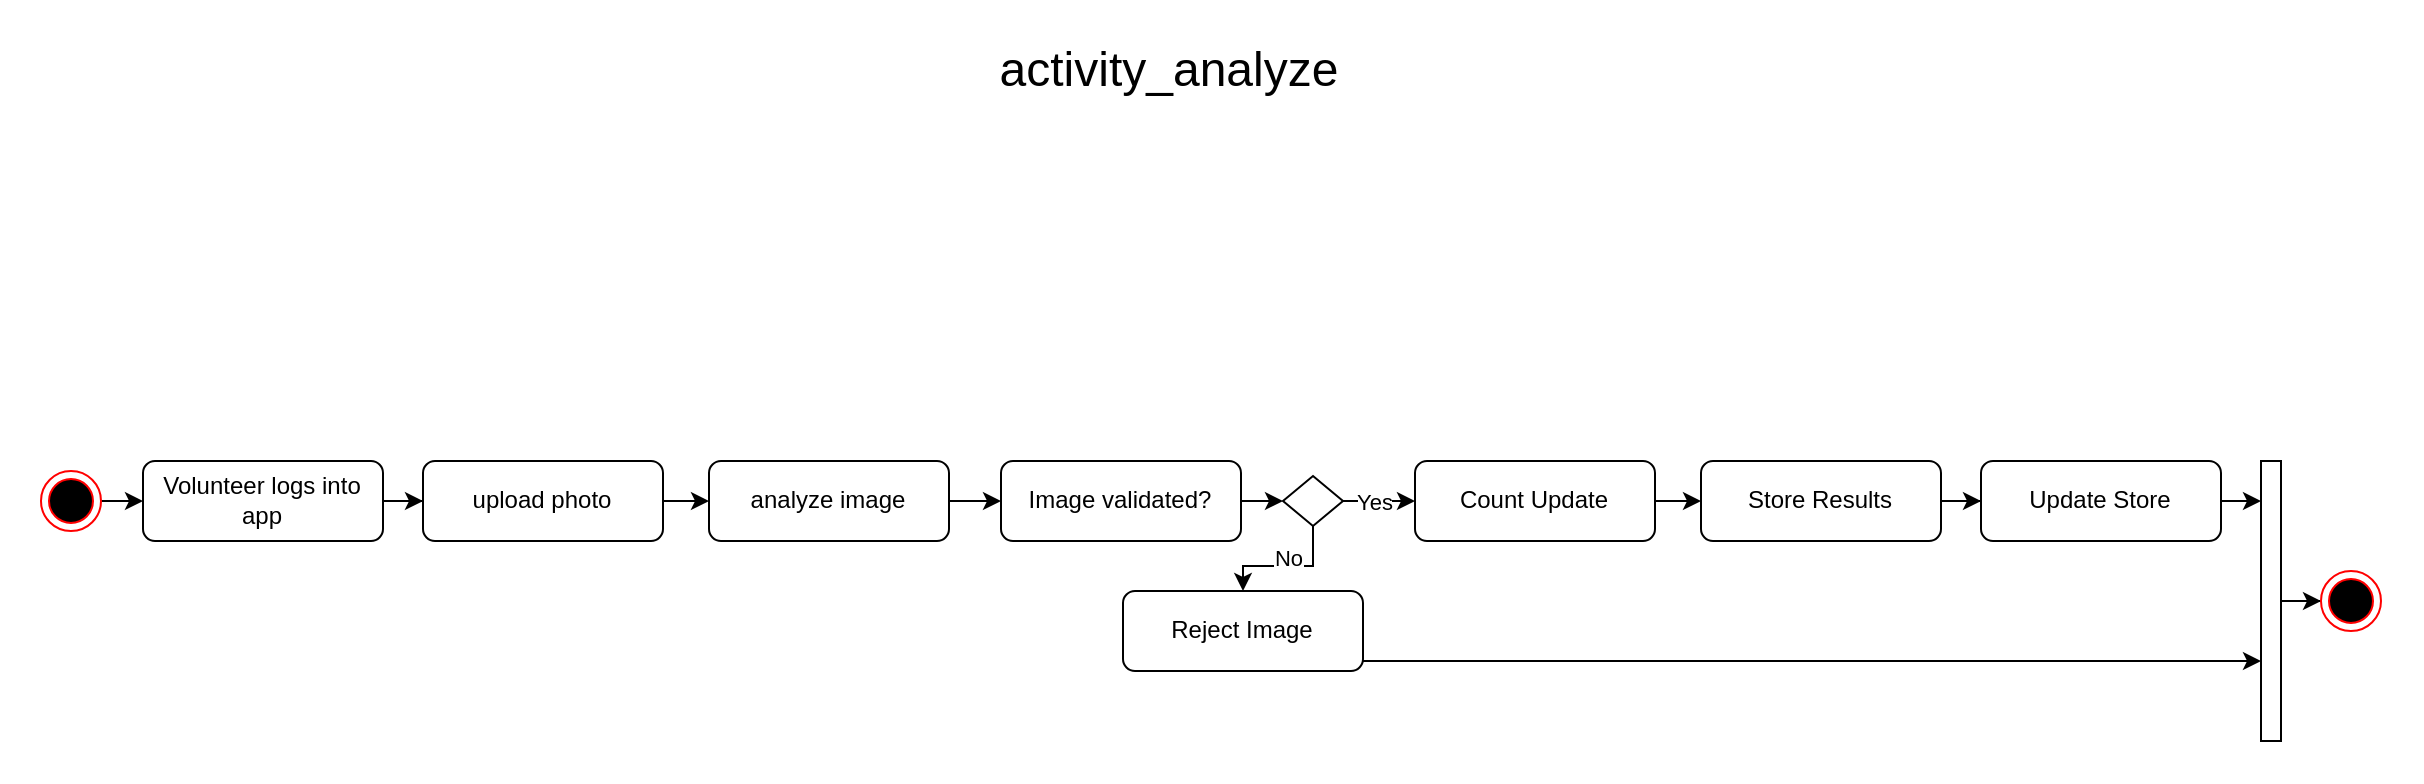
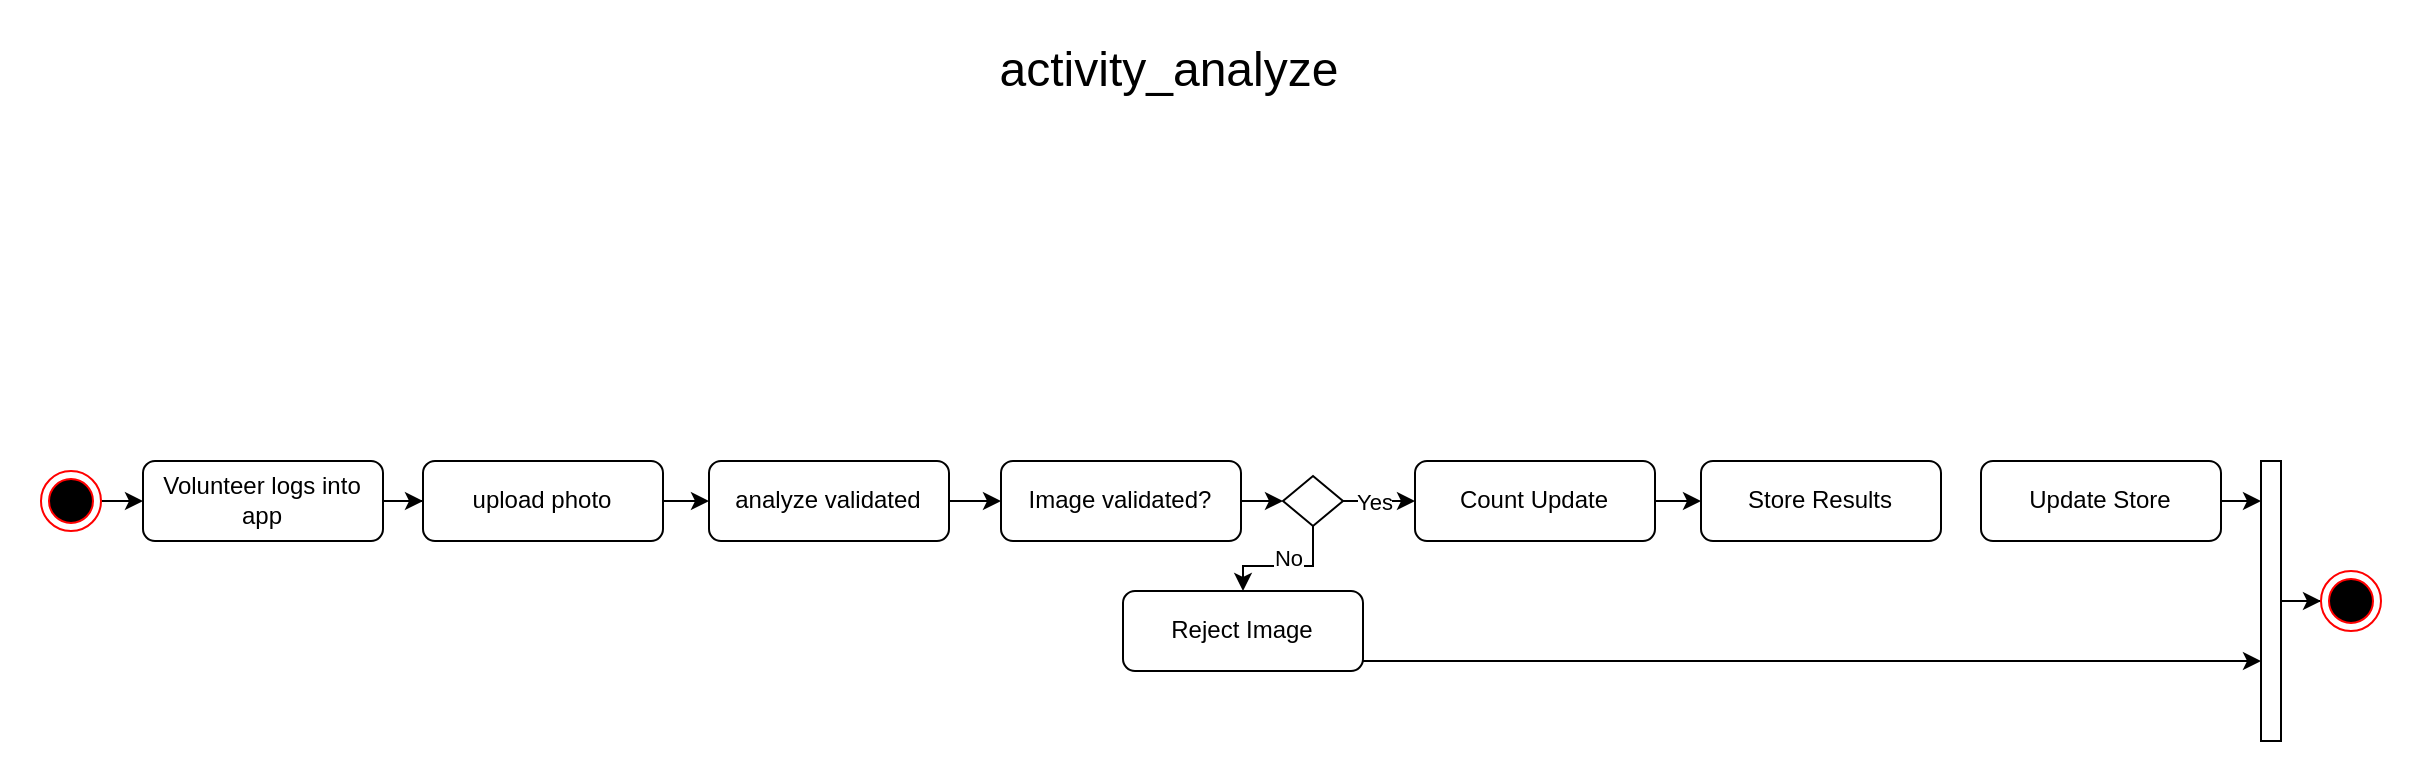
node "analyze image": label "analyze image" -> "analyze validated"
edge "Store Results" -> "Update Store": removed
